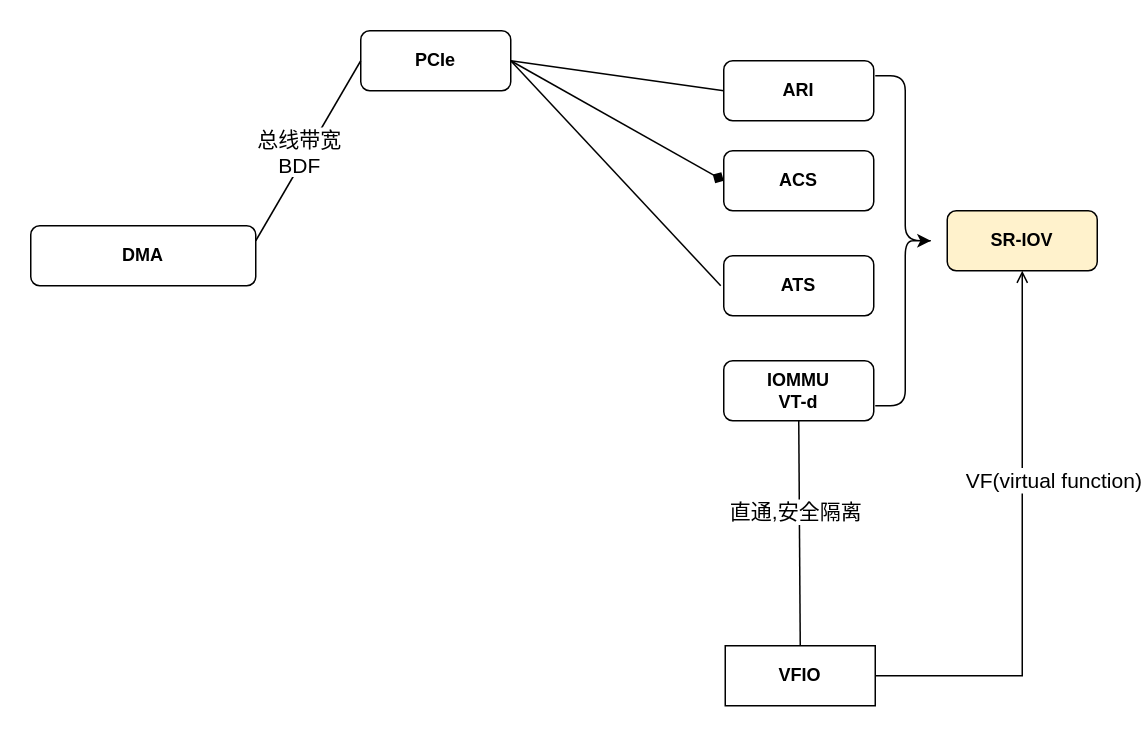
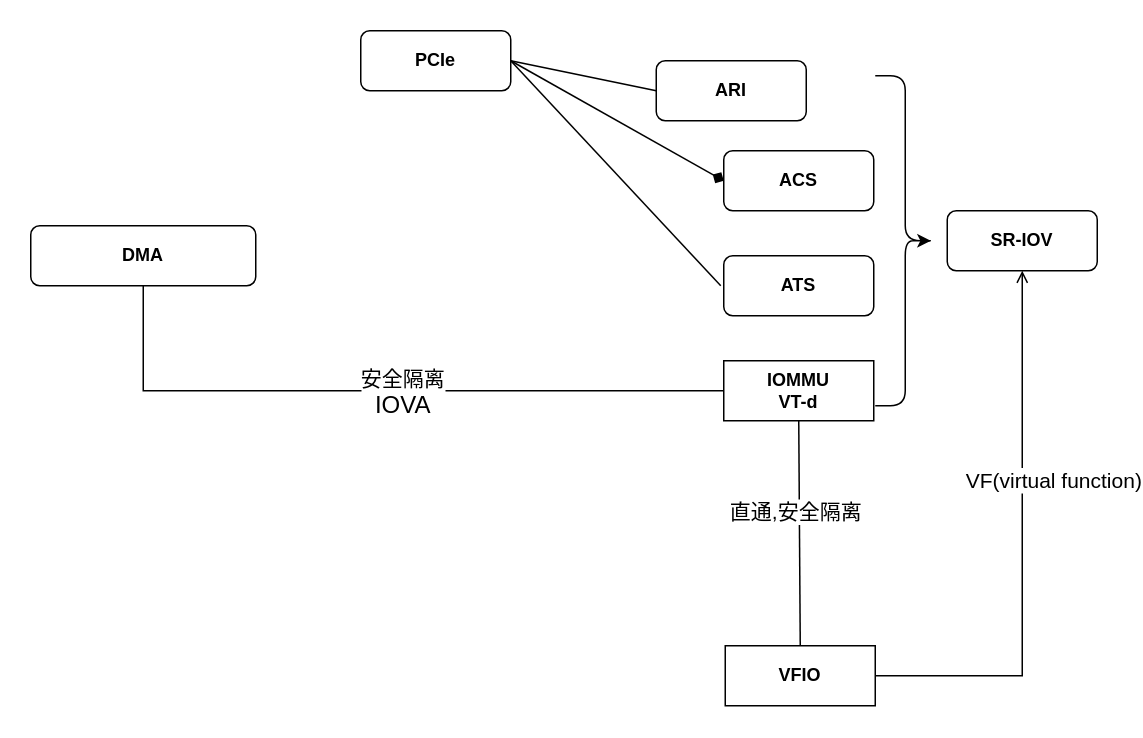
node "ARI": moved (799, 91) -> (731, 91)
edge "PCIe" -- "DMA": removed, label "总线带宽 BDF"
node "SR-IOV": fillcolor #fff2cc -> #ffffff
edge "DMA" -- "IOMMU VT-d": added, label "安全隔离 IOVA"
node "IOMMU VT-d": shape rounded rectangle -> rectangle
